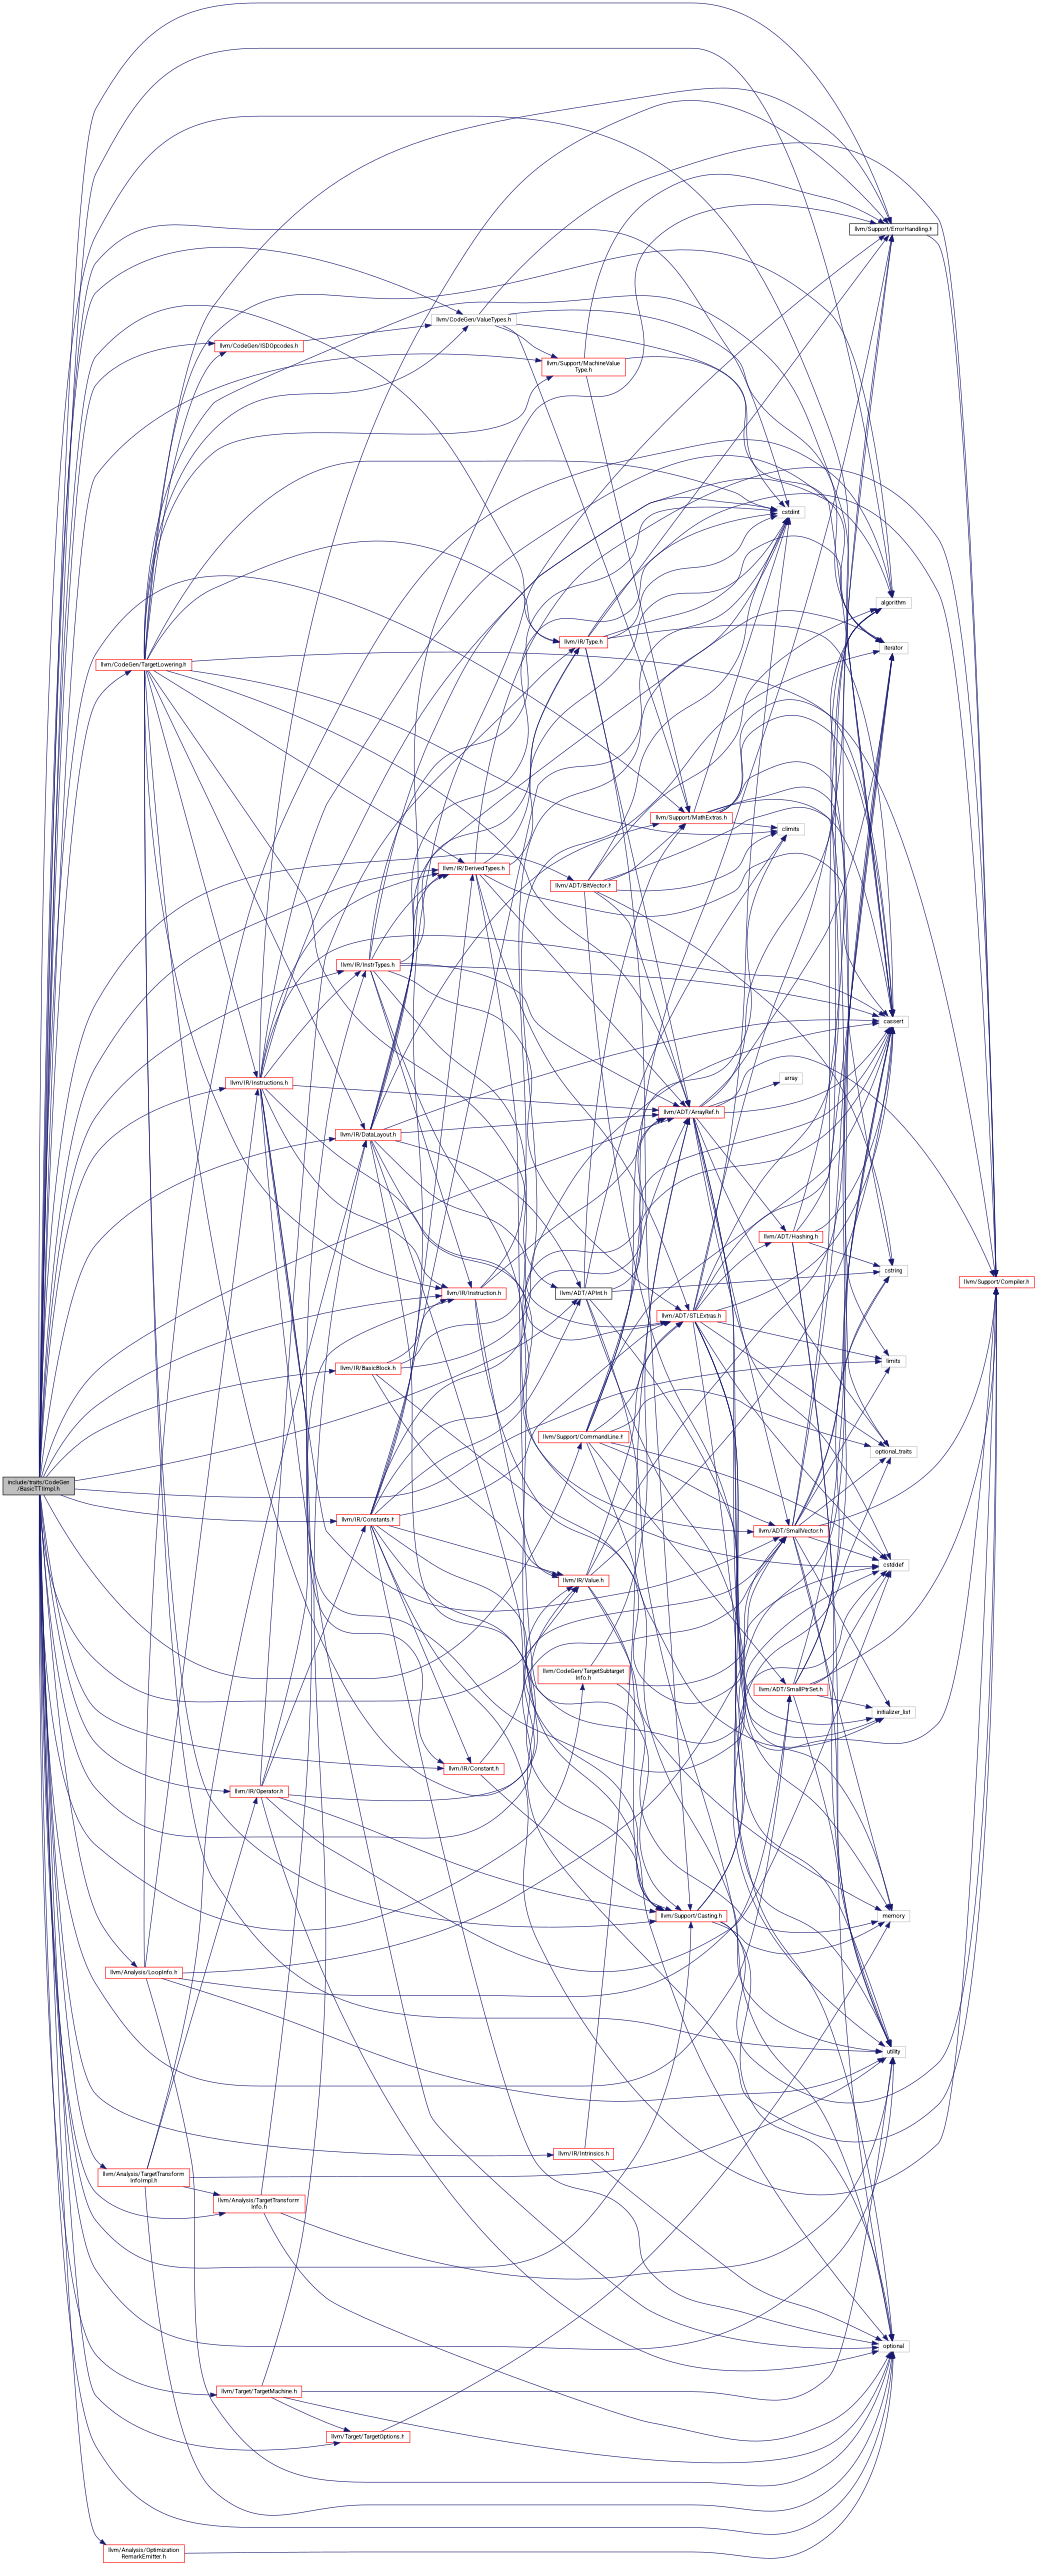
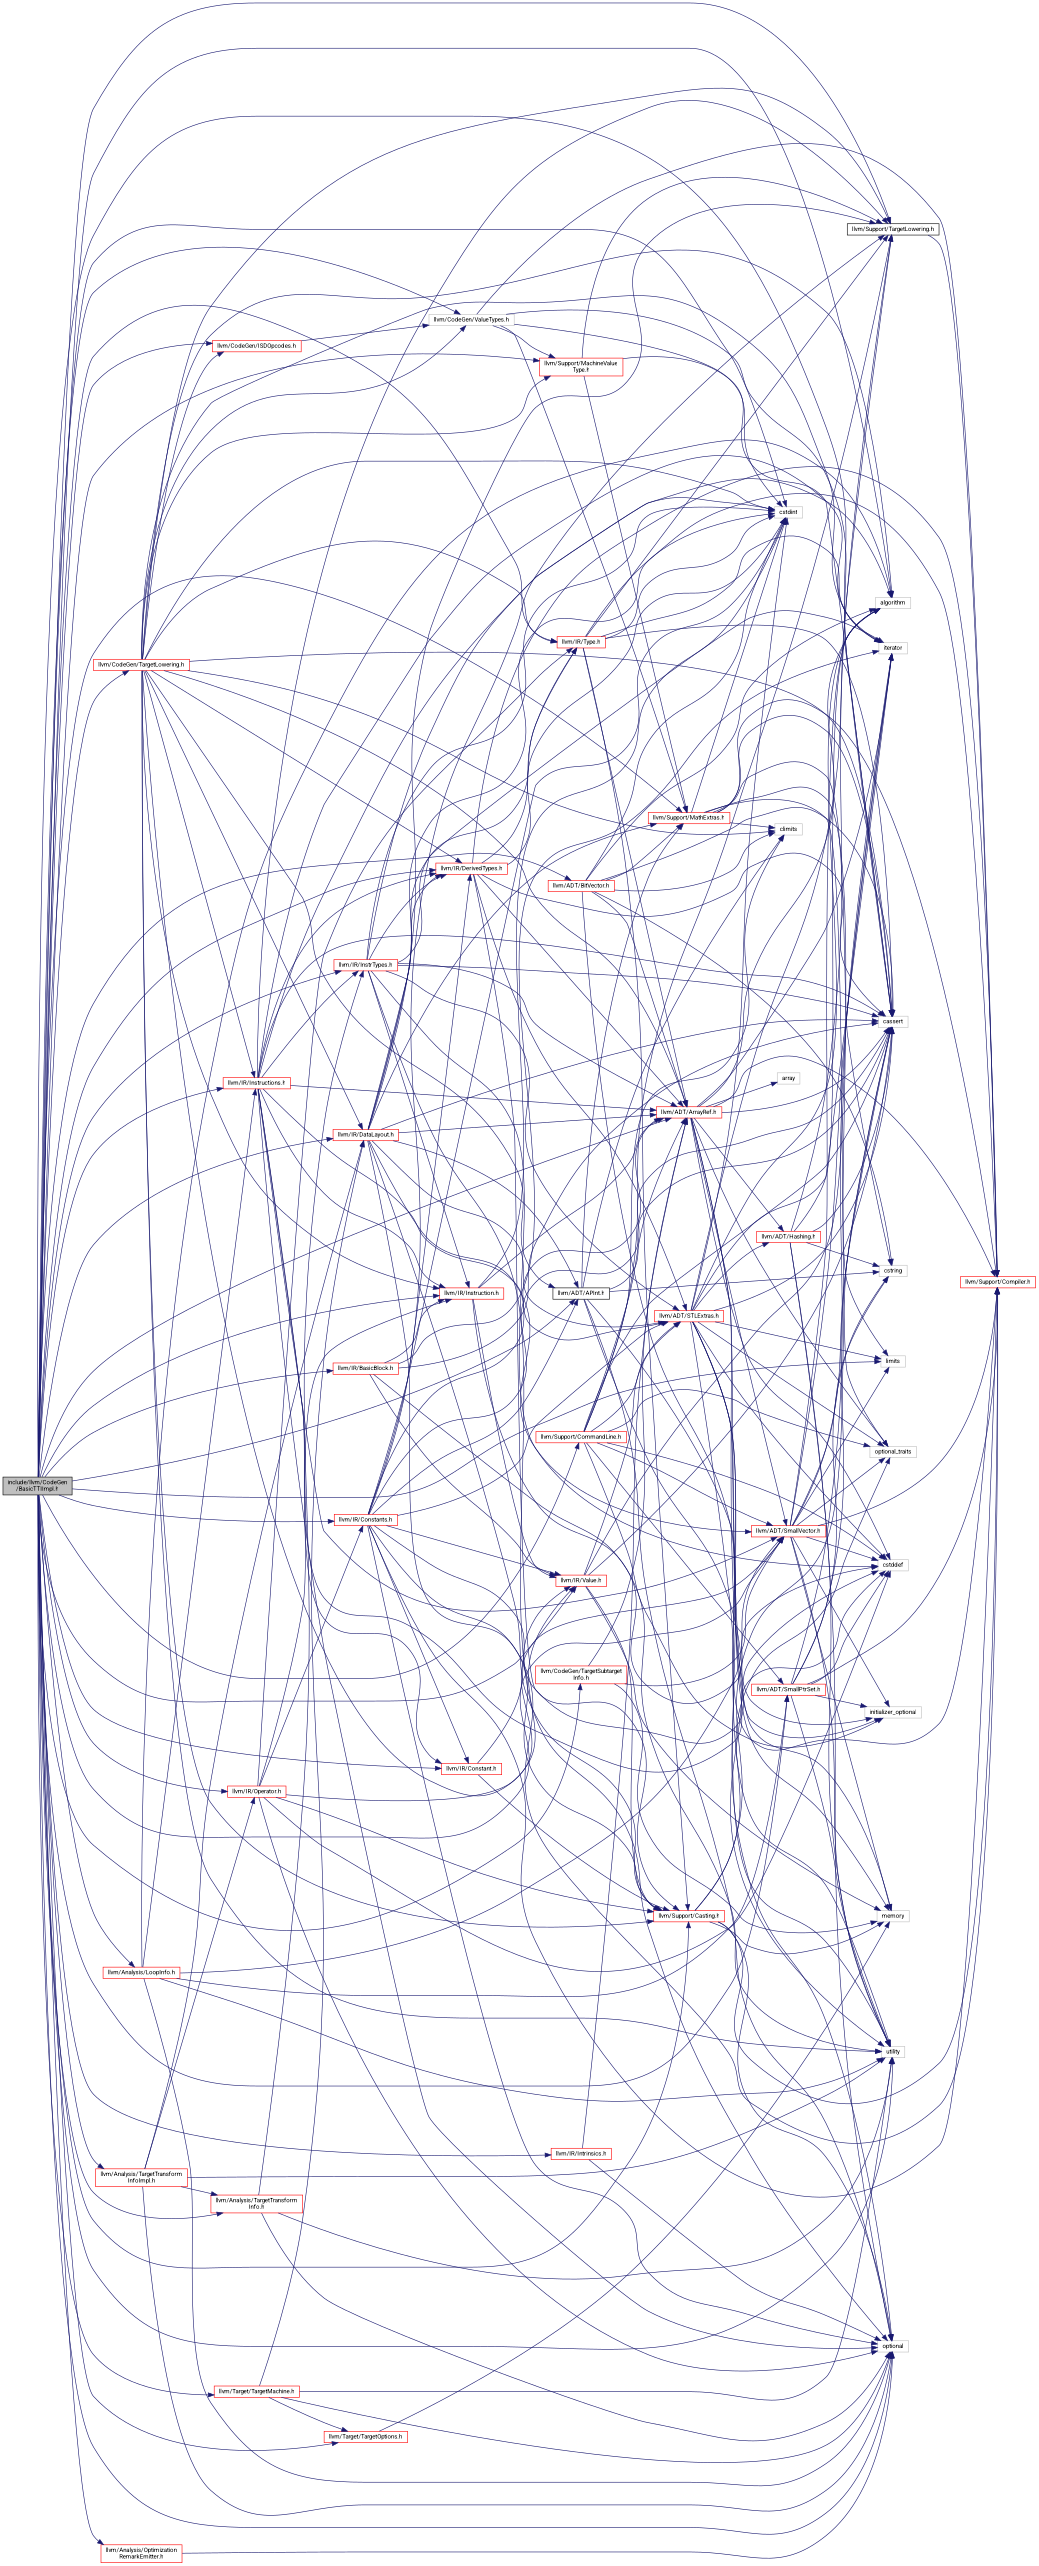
node "llvm/Support/ErrorHandling.h": label "llvm/Support/ErrorHandling.h" -> "llvm/Support/TargetLowering.h"
node "include/traits/CodeGen /BasicTTIImpl.h": label "include/traits/CodeGen /BasicTTIImpl.h" -> "include/llvm/CodeGen /BasicTTIImpl.h"
node "initializer_list": label "initializer_list" -> "initializer_optional"
